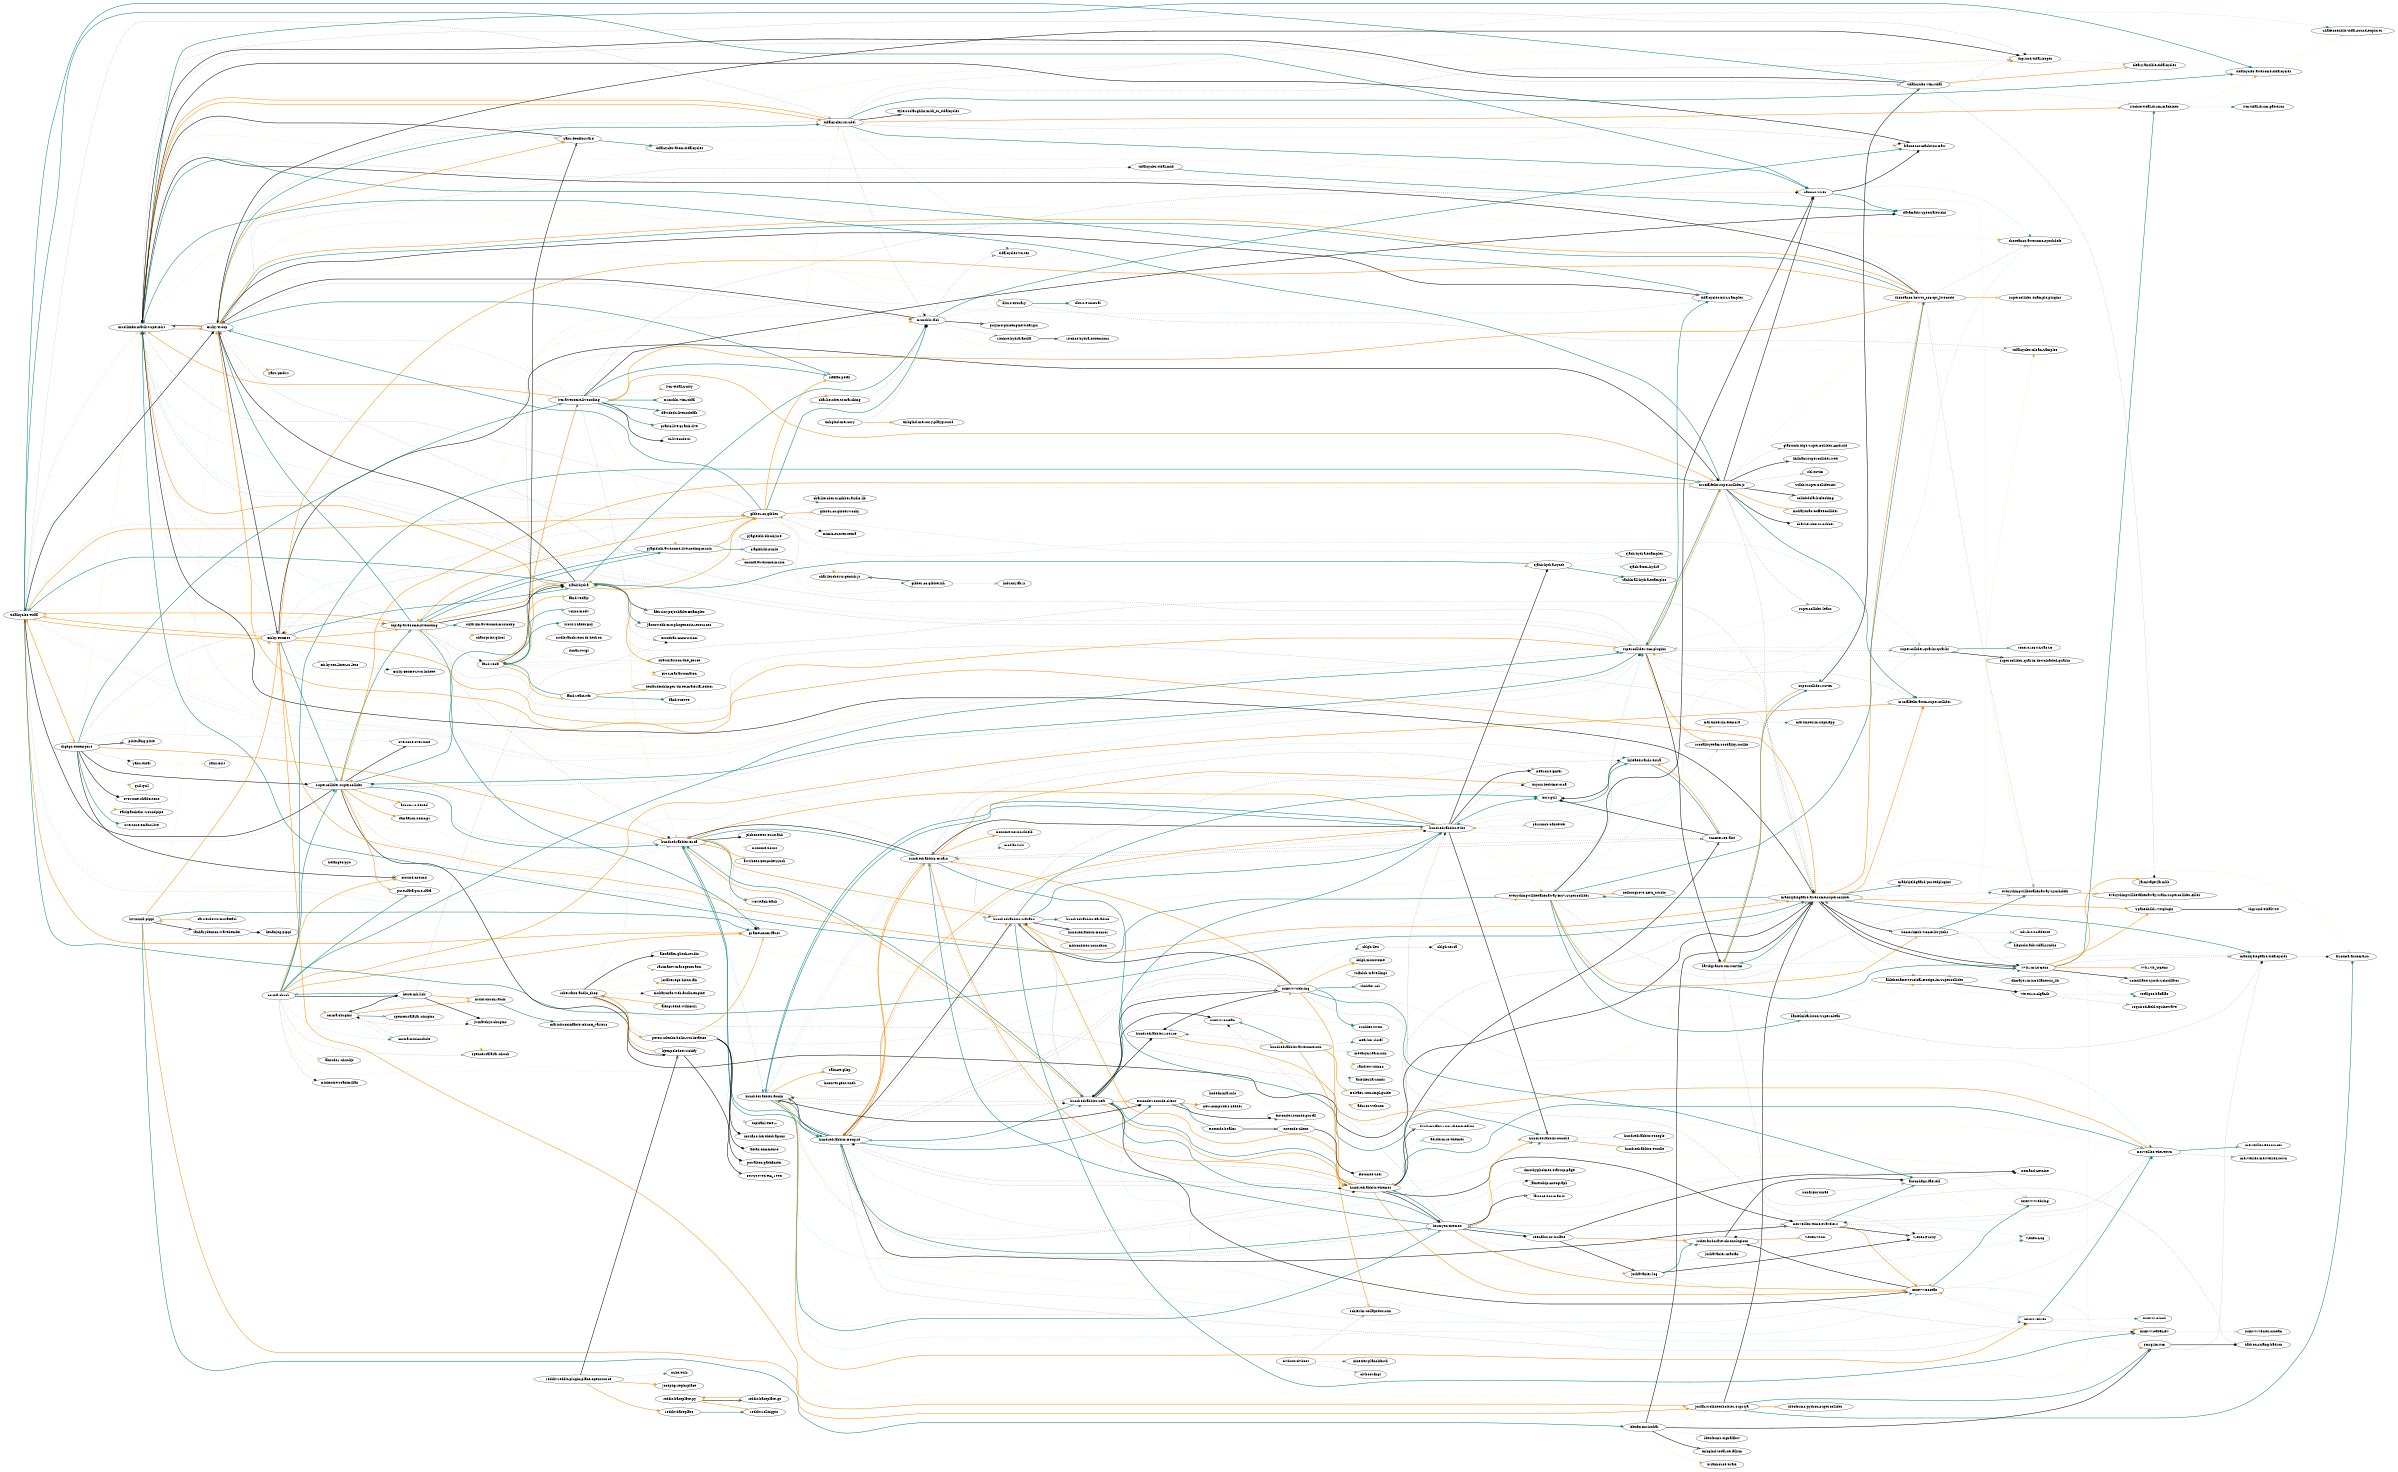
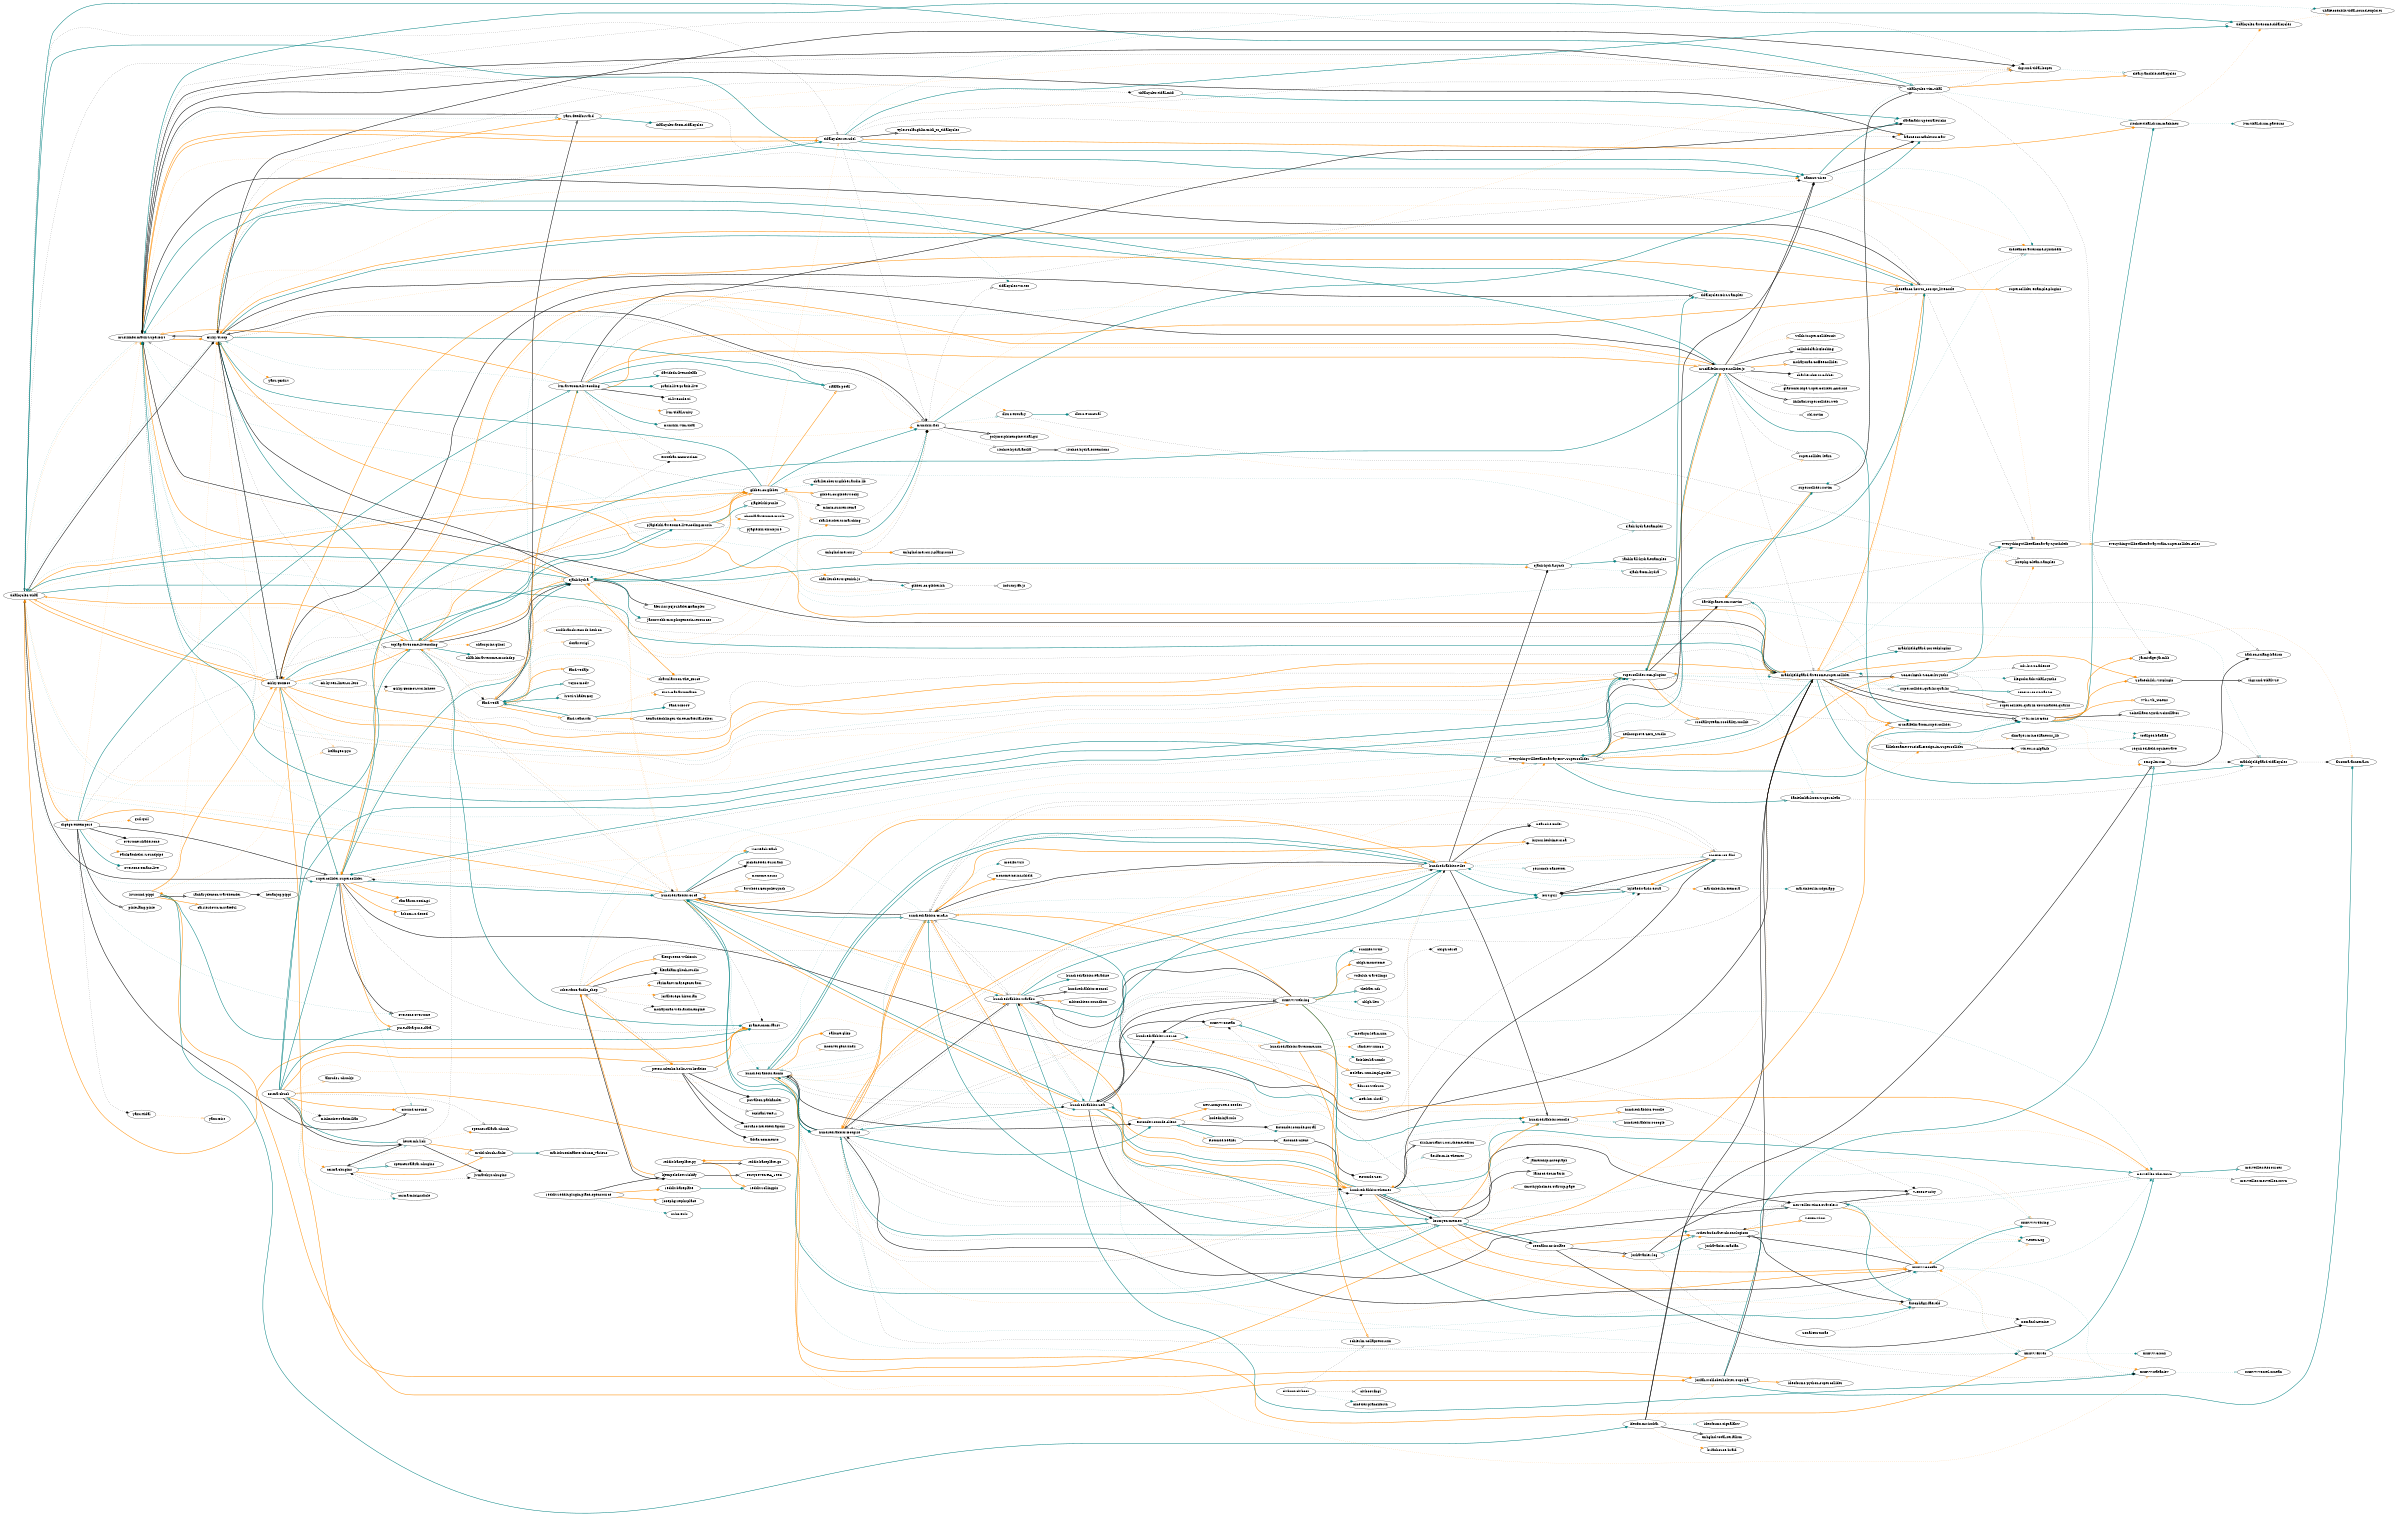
edge "theseanco/howto_co34pt_liveCode" -> "musikinformatik/SuperDirt": now "theseanco/howto_co34pt_liveCode" -> "tidalcycles/Tidal"
node "tidalcycles/Clean-Samples": label "tidalcycles/Clean-Samples" -> "josephg/Clean-Samples"
edge "digego/extempore" -> "supercollider/supercollider": arrowhead diamond -> onormal
